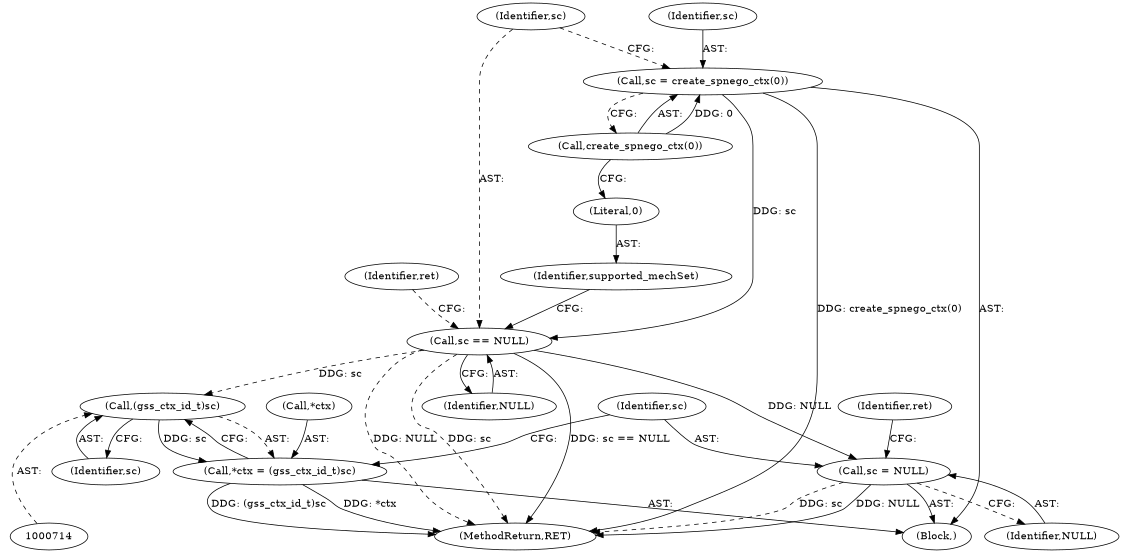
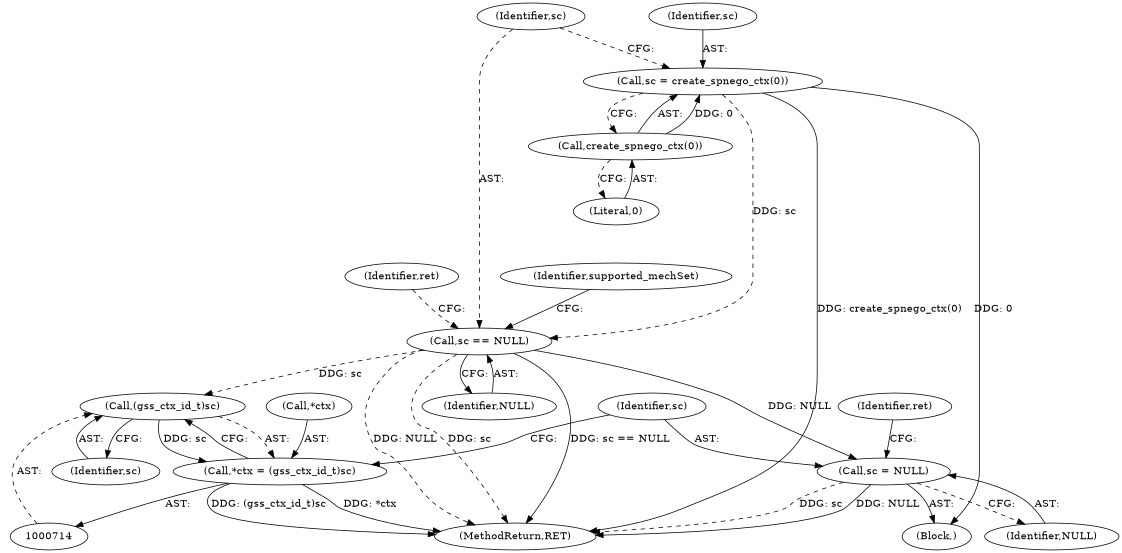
edge "(Call,create_spnego_ctx(0))" -> "(Literal,0)": style solid -> dashed
edge "(Literal,0)" -> "(Identifier,supported_mechSet)": now "(Literal,0)" -> "(Call,create_spnego_ctx(0))"
edge "(Call,sc = create_spnego_ctx(0))" -> "(Call,sc == NULL)": style solid -> dashed
edge "(Call,sc = create_spnego_ctx(0))" -> "(Block,)": label "AST: " -> "DDG: 0"
edge "(Call,*ctx = (gss_ctx_id_t)sc)" -> "(Block,)": now "(Call,*ctx = (gss_ctx_id_t)sc)" -> "1000714"
